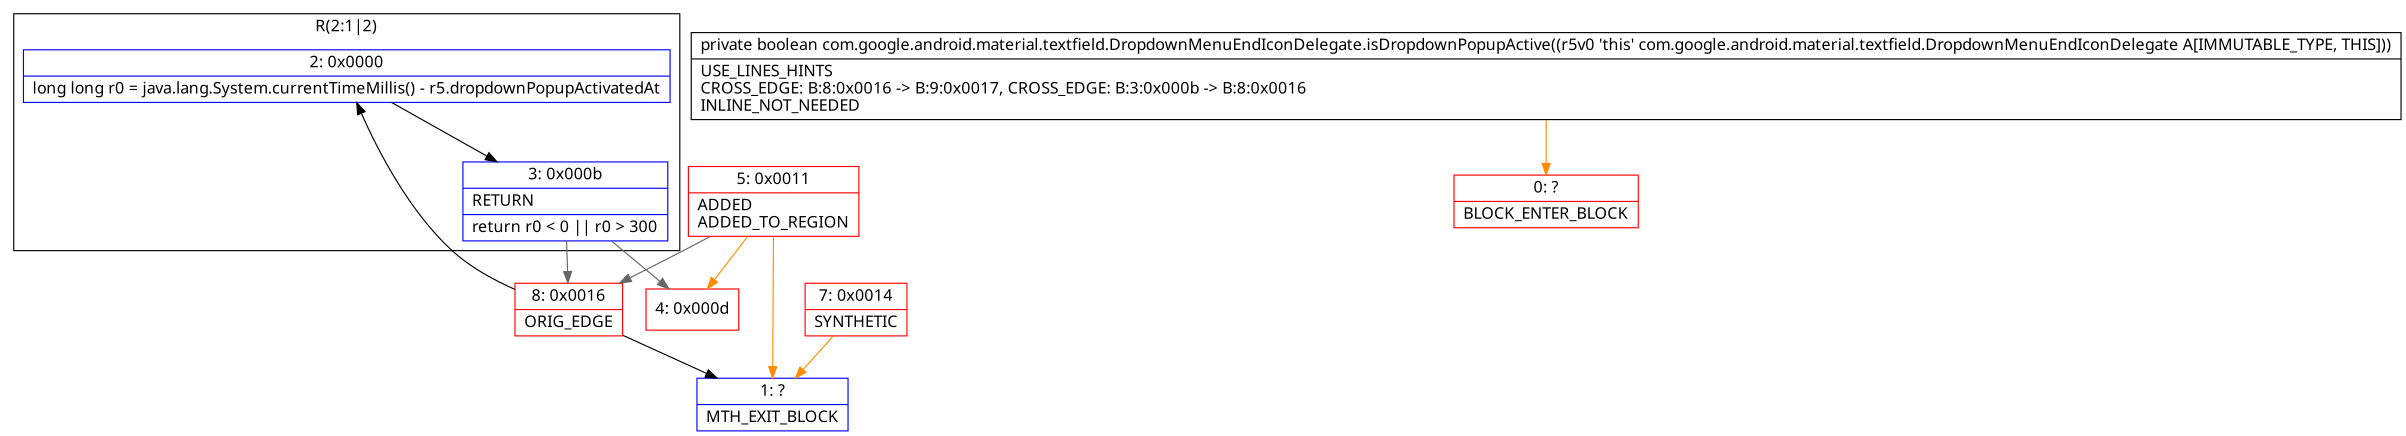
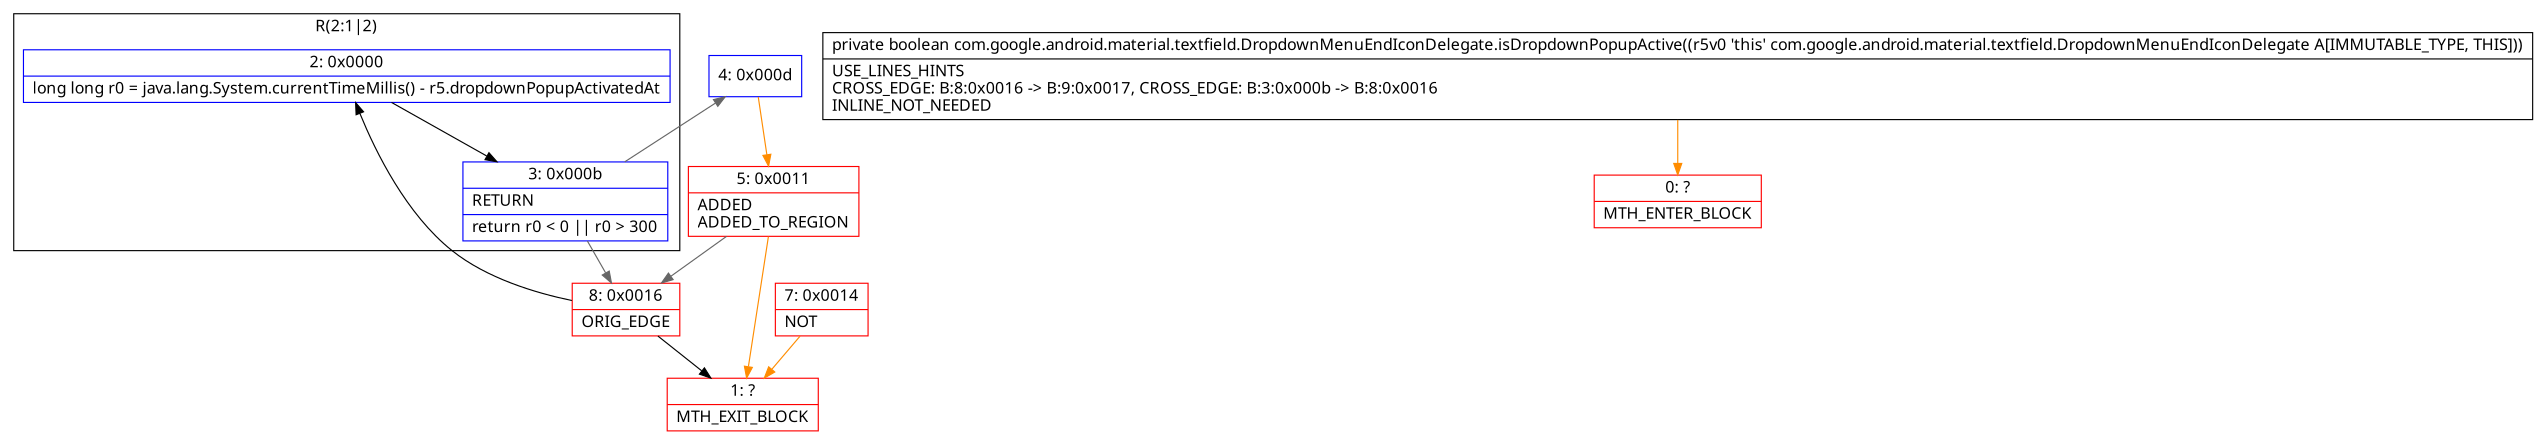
node "0: ?": text "BLOCK_ENTER_BLOCK" -> "MTH_ENTER_BLOCK"
edge "5: 0x0011" -> "4: 0x000d": reversed
node "4: 0x000d": color red -> blue
node "7: 0x0014": text "SYNTHETIC" -> "NOT"
node "1: ?": color blue -> red
